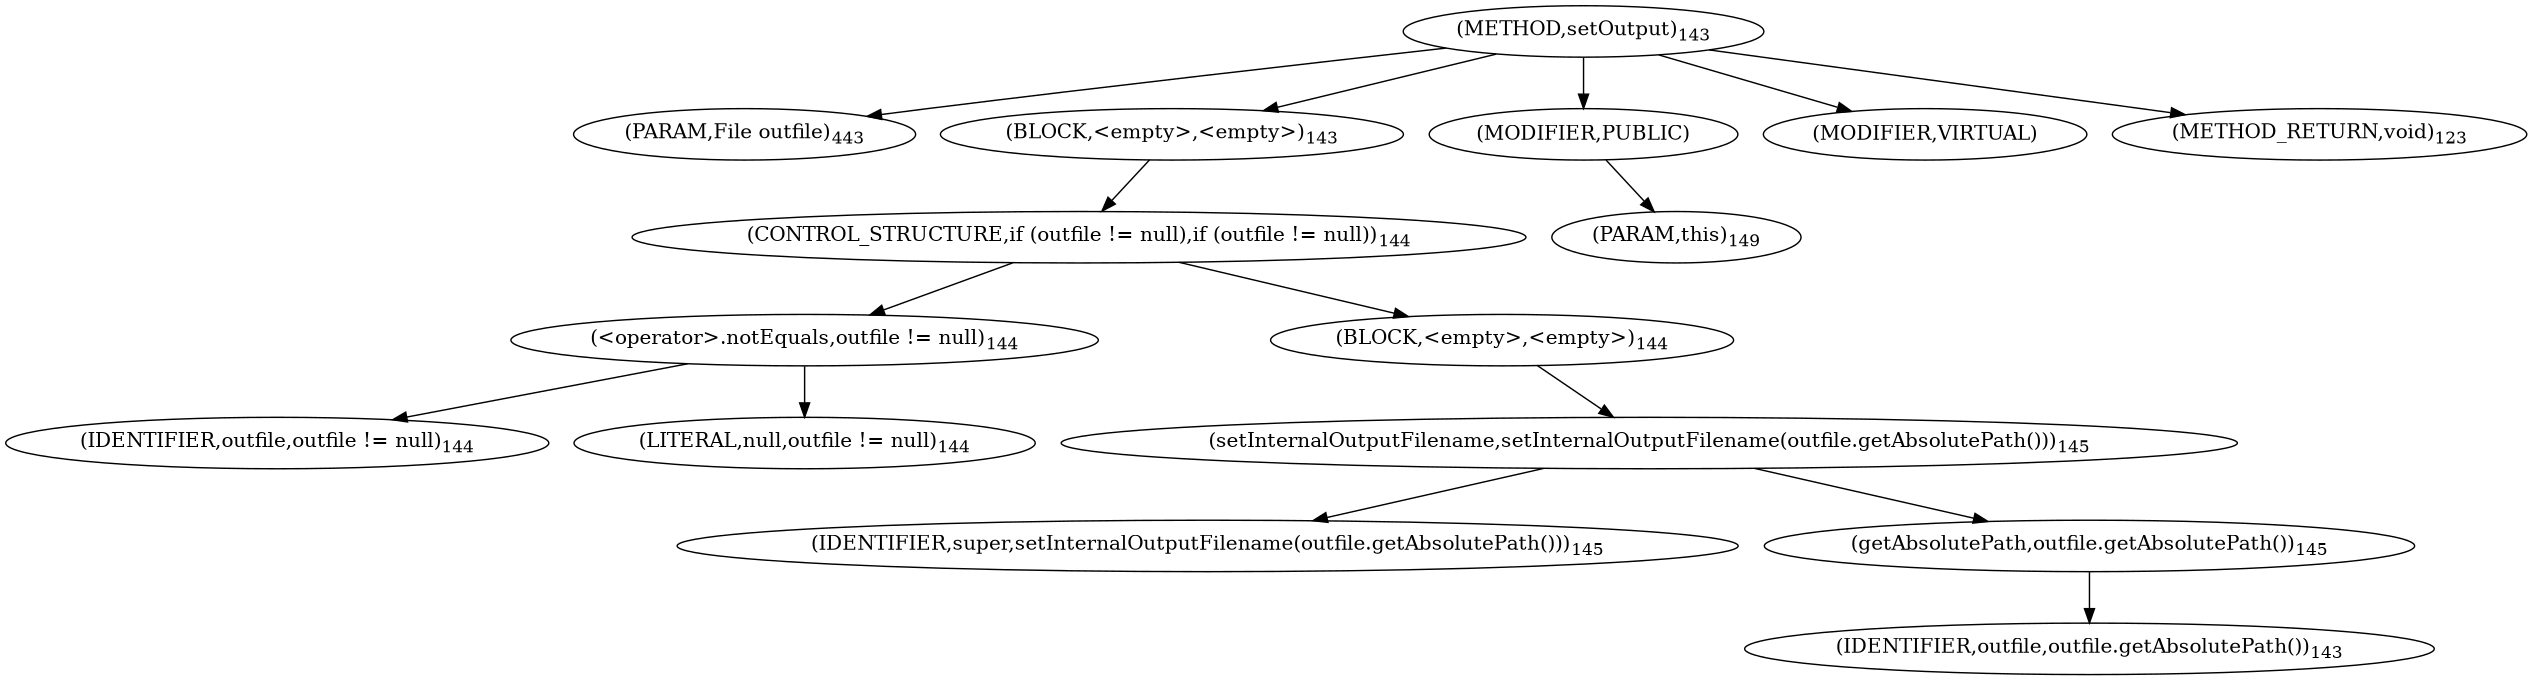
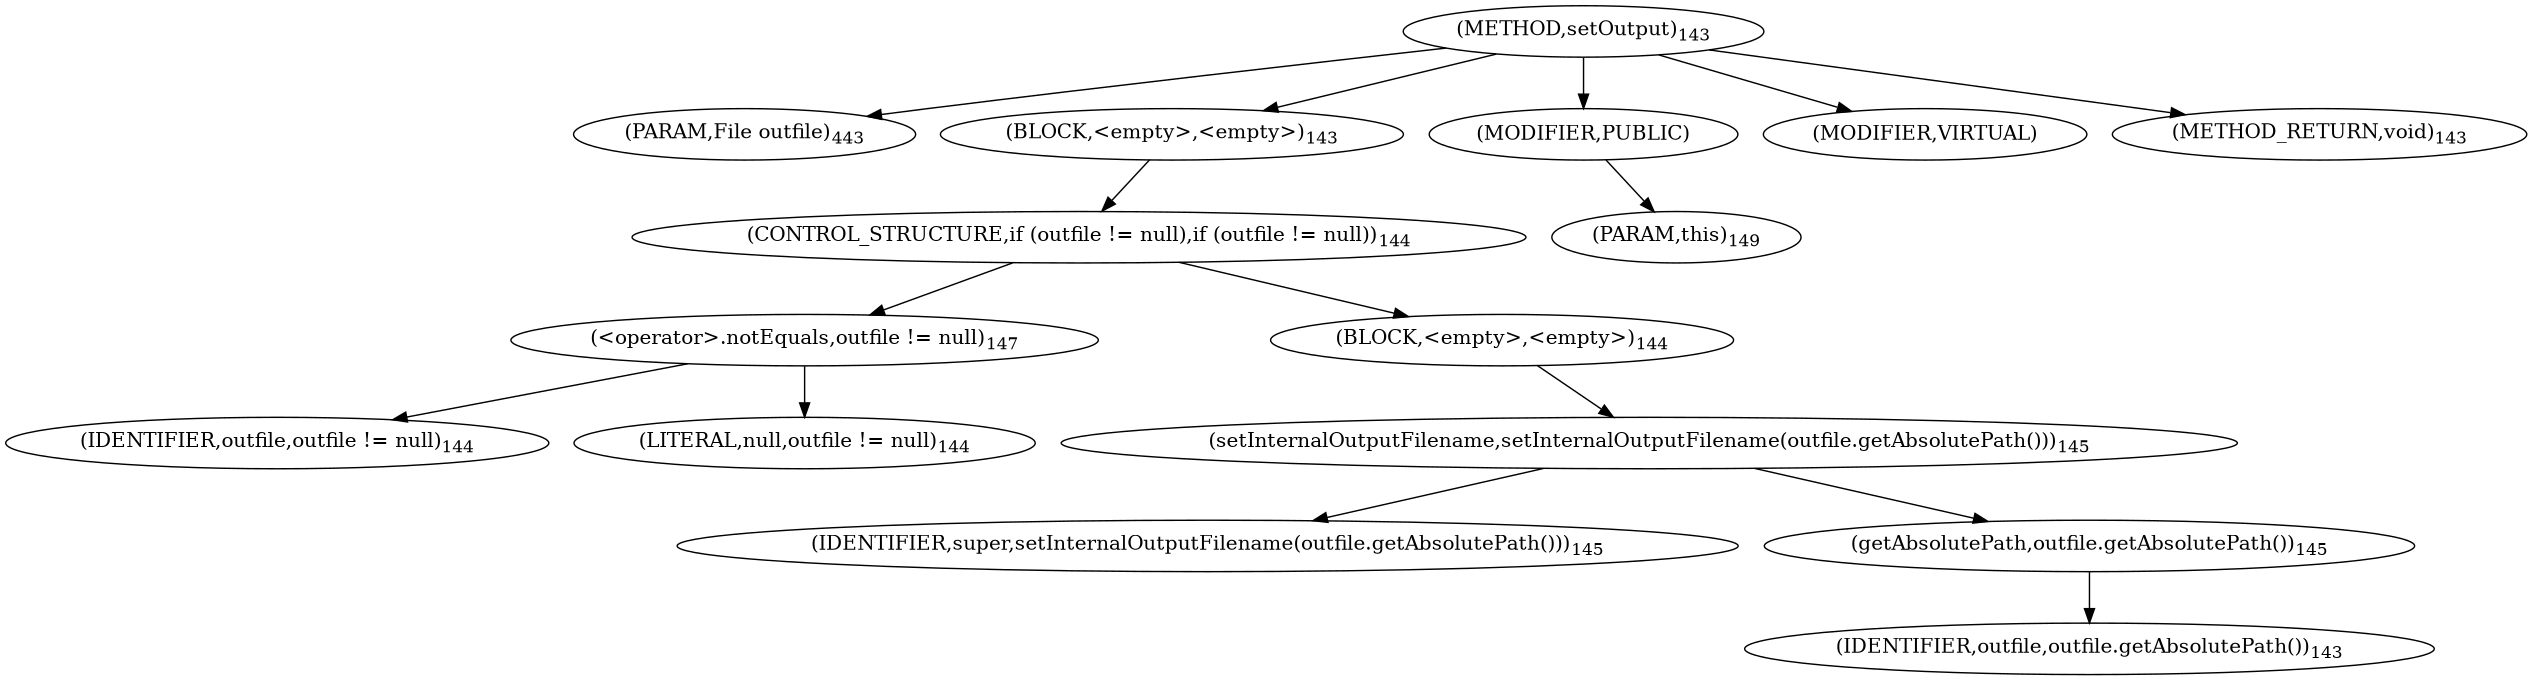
node "(METHOD_RETURN,void)": text "123" -> "143"
node "(<operator>.notEquals,outfile != null)": text "144" -> "147"
